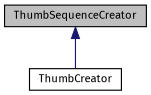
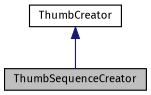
edge "ThumbCreator" -> "ThumbSequenceCreator": reversed
